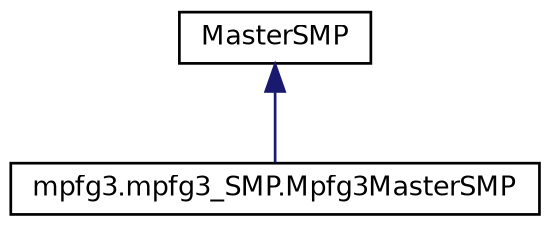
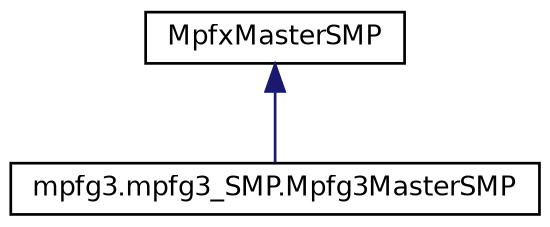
node "MasterSMP": label "MasterSMP" -> "MpfxMasterSMP"
